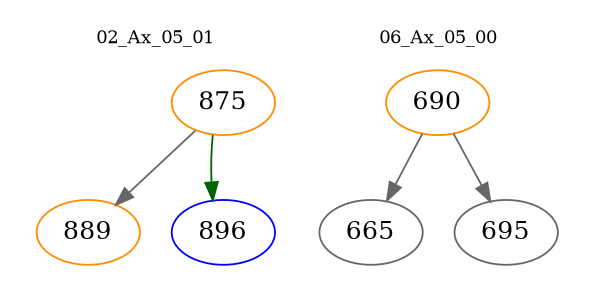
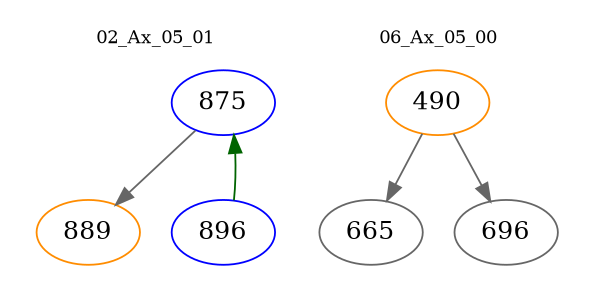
node "875": color darkorange -> blue
node "690": label "690" -> "490"
edge "875" -> "896": reversed
node "695": label "695" -> "696"
